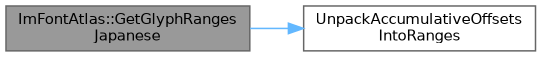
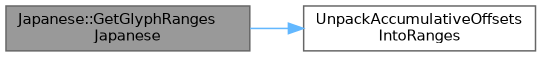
node "ImFontAtlas::GetGlyphRanges Japanese": label "ImFontAtlas::GetGlyphRanges Japanese" -> "Japanese::GetGlyphRanges Japanese"
